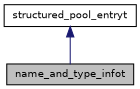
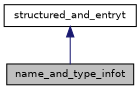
node "structured_pool_entryt": label "structured_pool_entryt" -> "structured_and_entryt"
